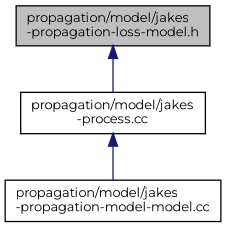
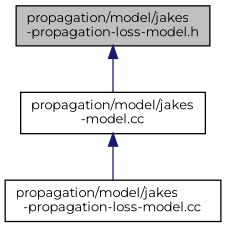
node "propagation/model/jakes -process.cc": label "propagation/model/jakes -process.cc" -> "propagation/model/jakes -model.cc"
node "propagation/model/jakes -propagation-model-model.cc": label "propagation/model/jakes -propagation-model-model.cc" -> "propagation/model/jakes -propagation-loss-model.cc"
